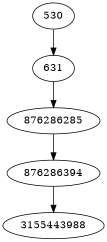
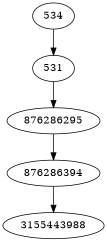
node "530": label "530" -> "534"
node "631": label "631" -> "531"
node "876286285": label "876286285" -> "876286295"
